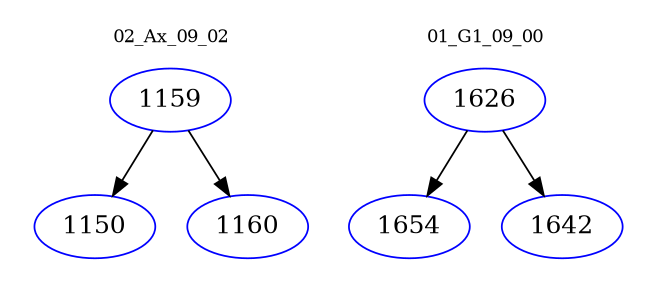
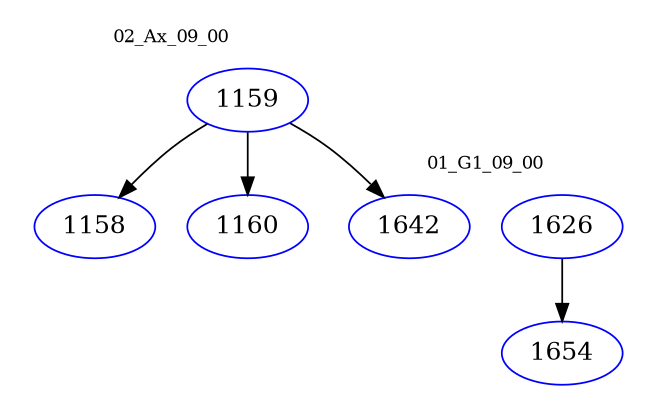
cluster "02_Ax_09_02": label "02_Ax_09_02" -> "02_Ax_09_00"
edge "1626" -> "1642": now "1159" -> "1642"
node "1150": label "1150" -> "1158"
